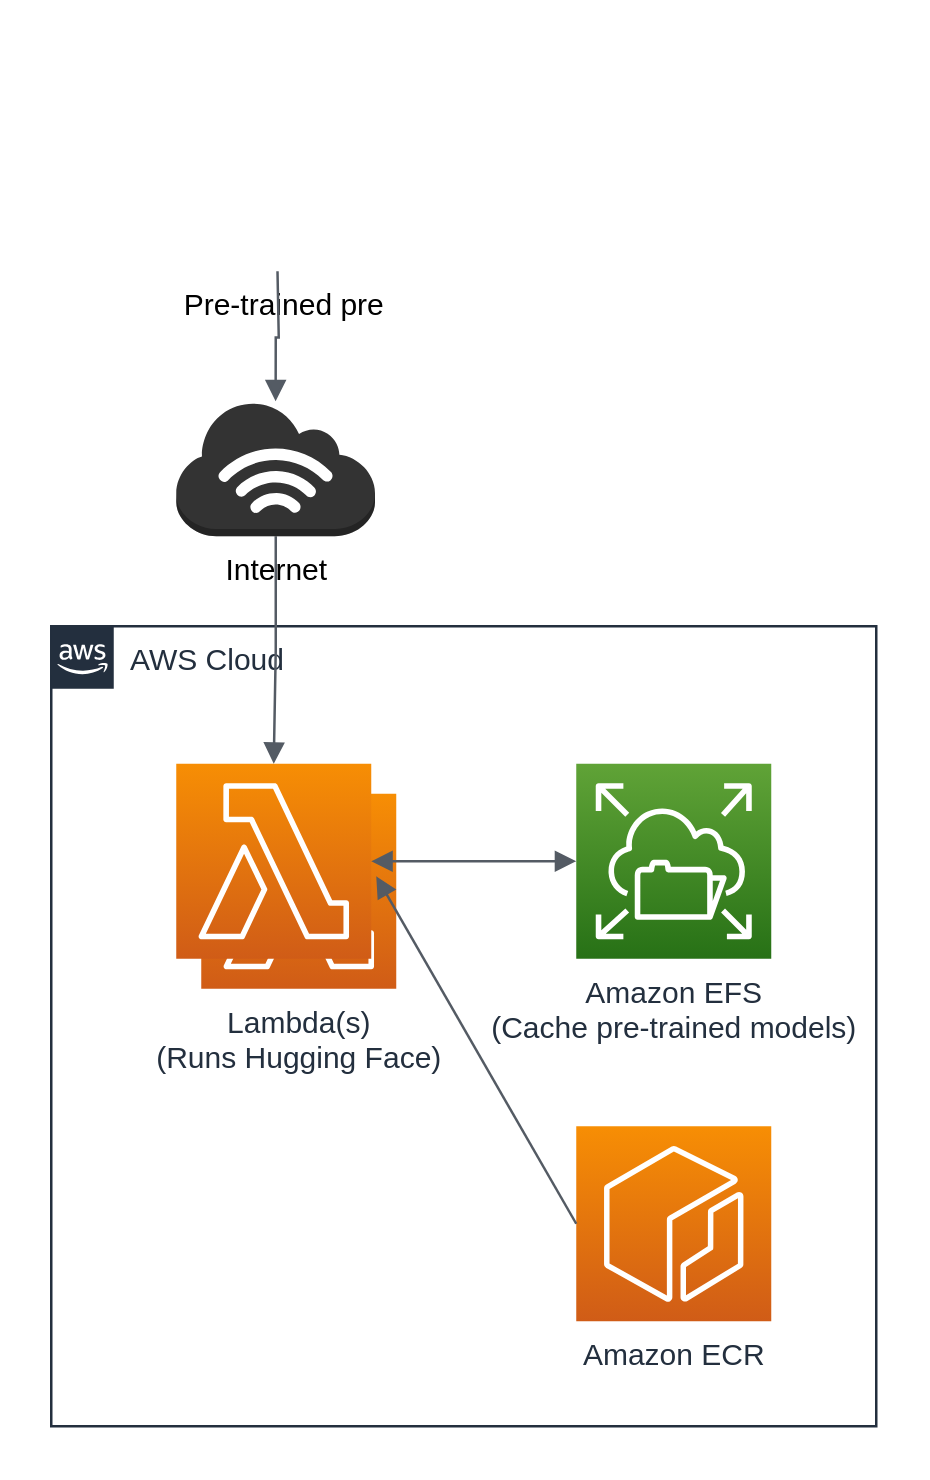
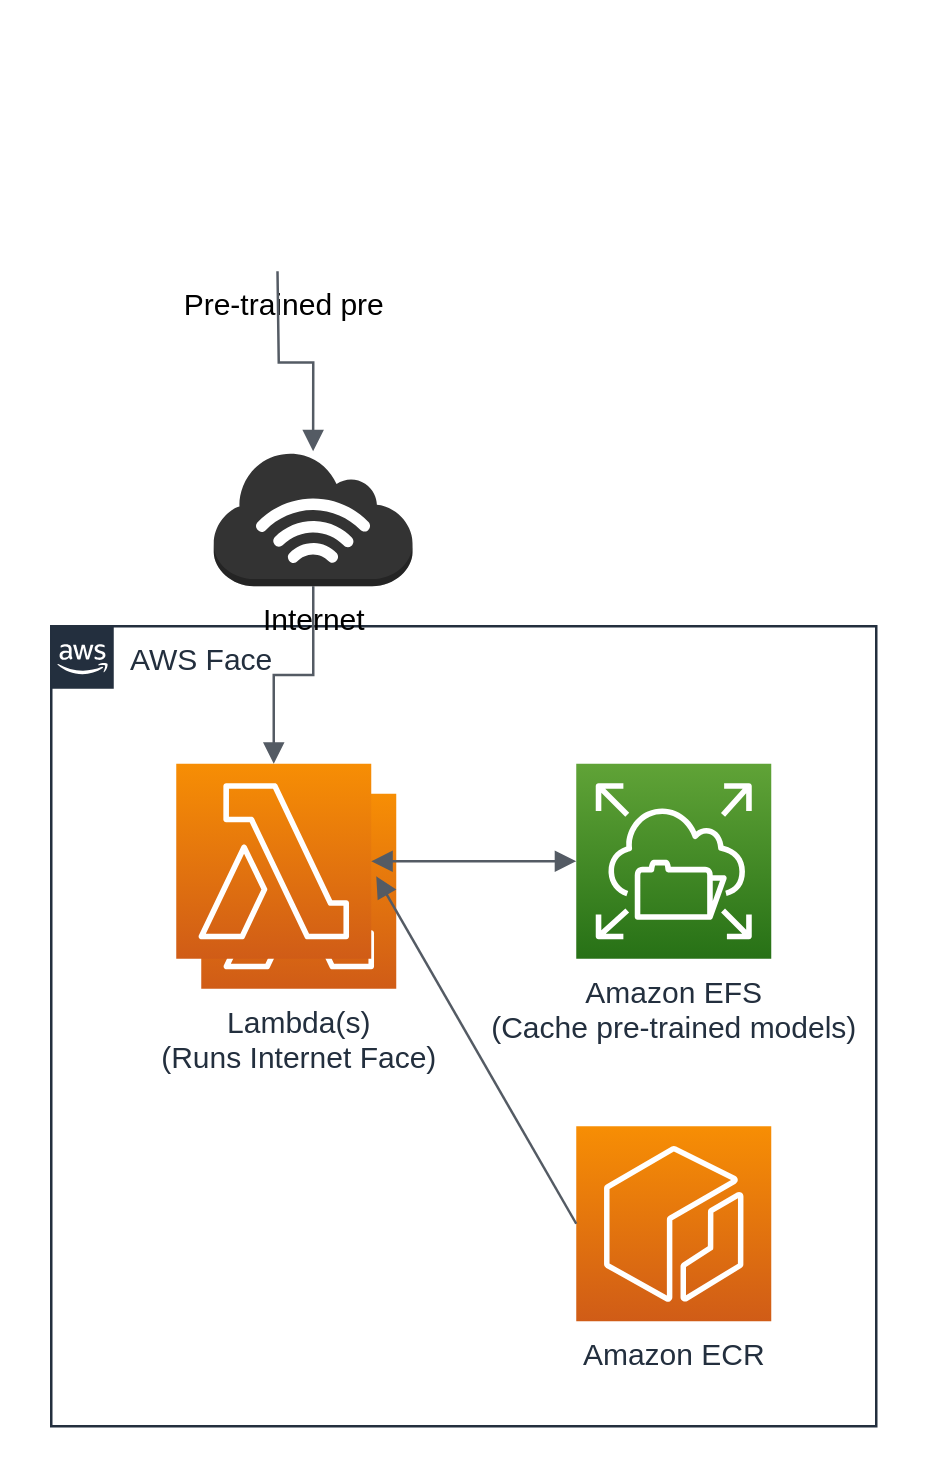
node "Internet": moved (276, 469) -> (313, 519)
node "AWS Cloud": label "AWS Cloud" -> "AWS Face"
node "Lambda(s) (Runs Hugging Face)": label "Lambda(s) (Runs Hugging Face)" -> "Lambda(s) (Runs Internet Face)"
